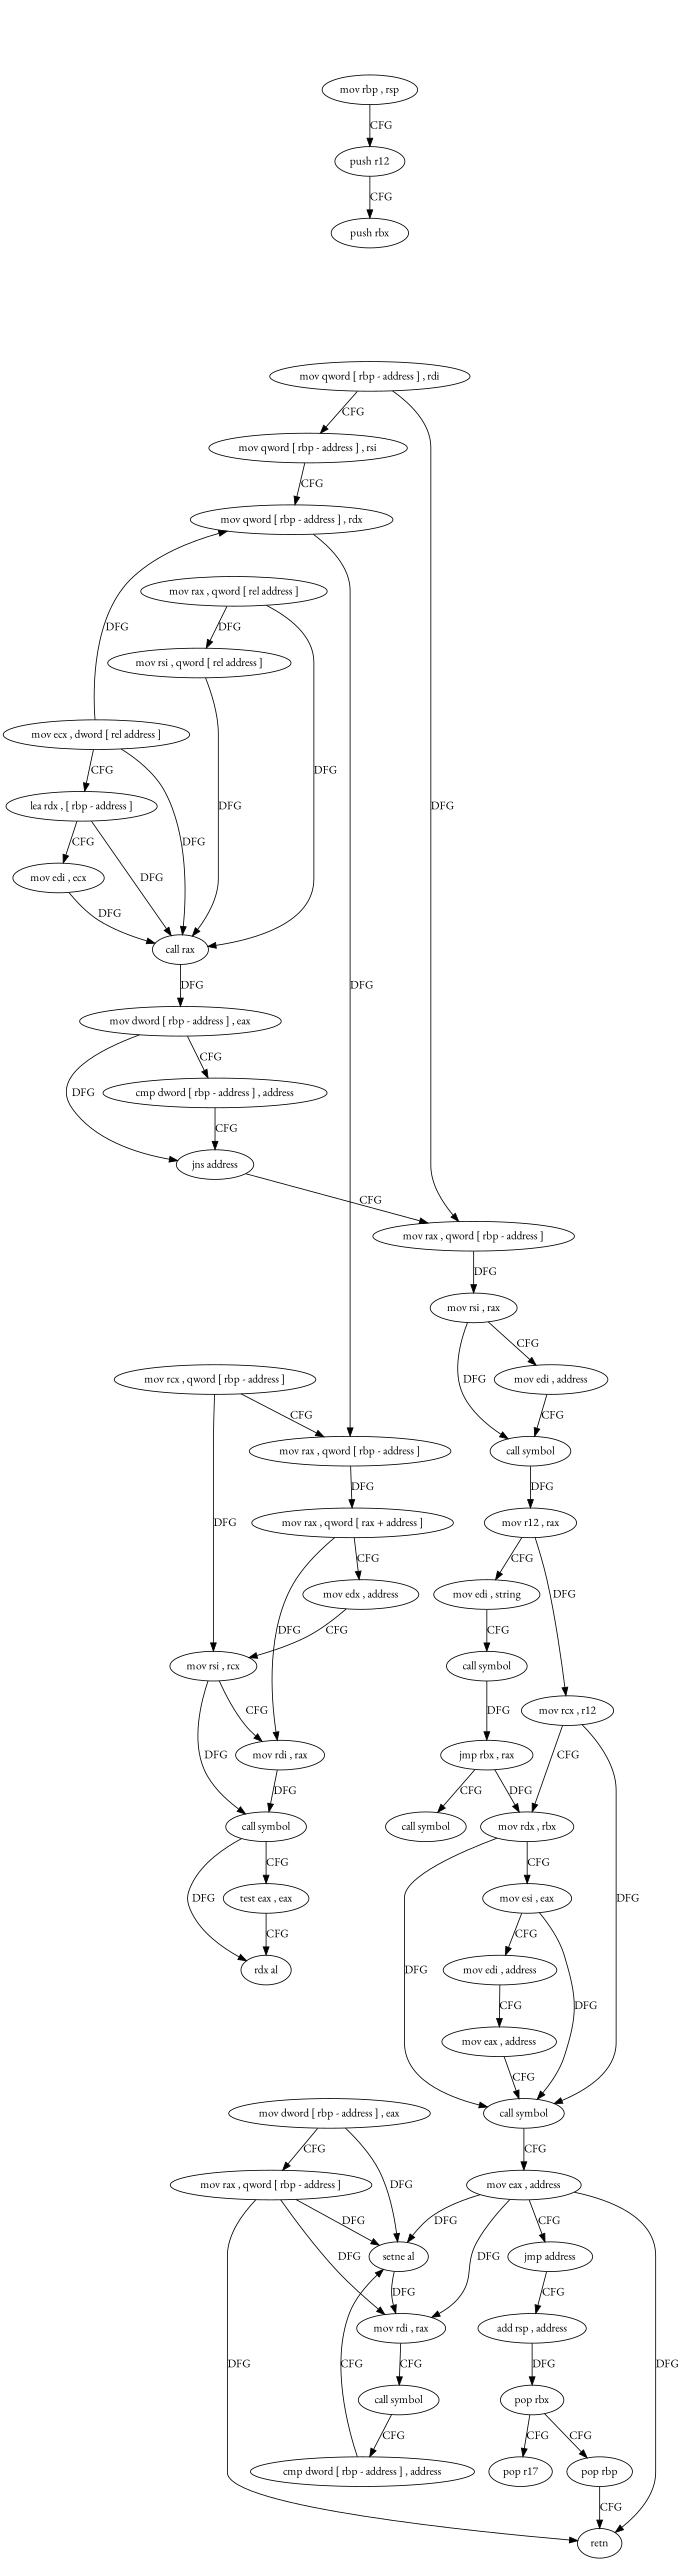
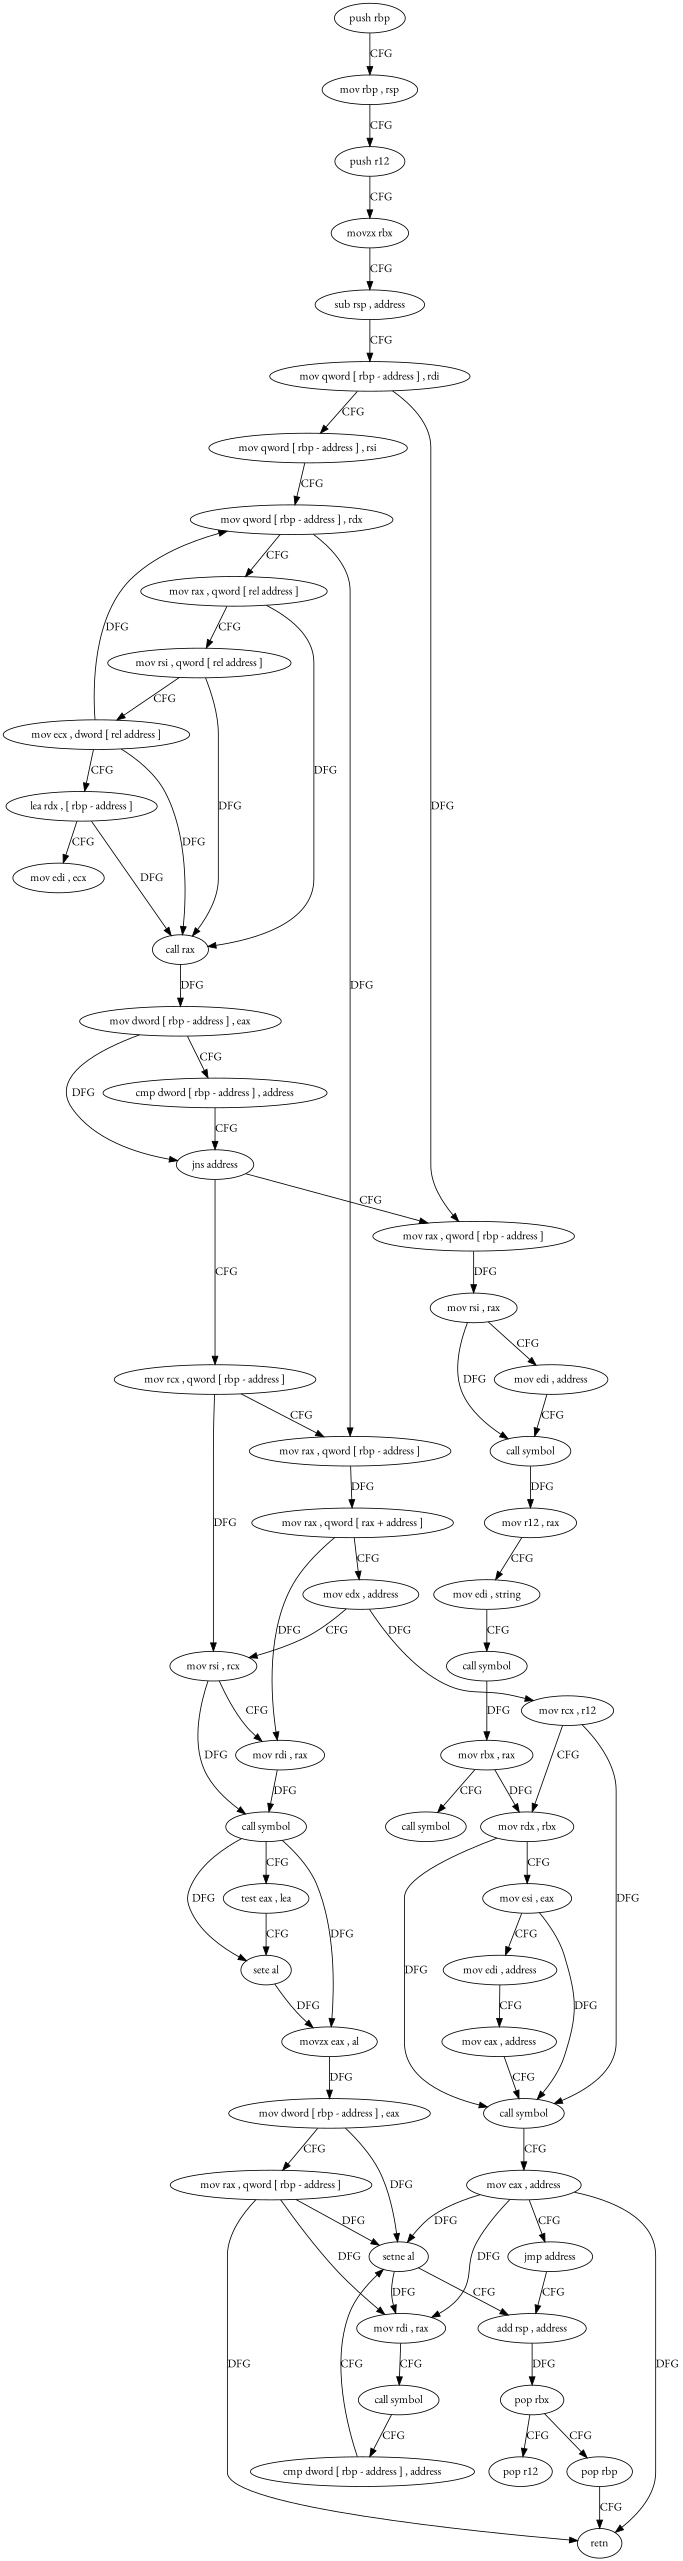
node "push rbp": added
node "push rbx": label "push rbx" -> "movzx rbx"
node "sub rsp , address": added
edge "mov qword [ rbp - address ] , rdx" -> "mov rax , qword [ rel address ]": added, label "CFG"
edge "mov rax , qword [ rel address ]" -> "mov rsi , qword [ rel address ]": label "DFG" -> "CFG"
edge "mov rsi , qword [ rel address ]" -> "mov ecx , dword [ rel address ]": added, label "CFG"
edge "mov edi , ecx" -> "call rax": removed, label "DFG"
edge "jns address" -> "mov rcx , qword [ rbp - address ]": added, label "CFG"
edge "mov r12 , rax" -> "mov rcx , r12": now "mov edx , address" -> "mov rcx , r12"
node "jmp rbx , rax": label "jmp rbx , rax" -> "mov rbx , rax"
node "test eax , eax": label "test eax , eax" -> "test eax , lea"
node "rdx al": label "rdx al" -> "sete al"
node "movzx eax , al": added
edge "setne al" -> "add rsp , address": added, label "CFG"
node "pop r17": label "pop r17" -> "pop r12"
